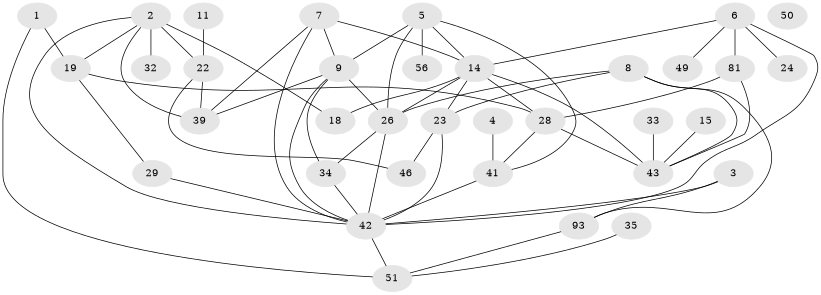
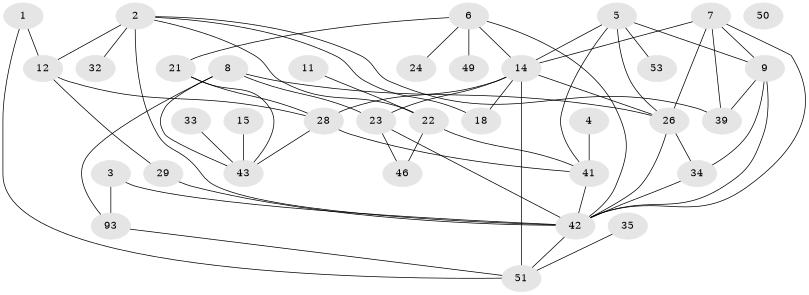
node "19": label "19" -> "12"
node "56": label "56" -> "53"
node "81": label "81" -> "21"
edge "22" -- "39": now "22" -- "41"
edge "9" -- "26": now "7" -- "26"
edge "14" -- "43": now "14" -- "51"
